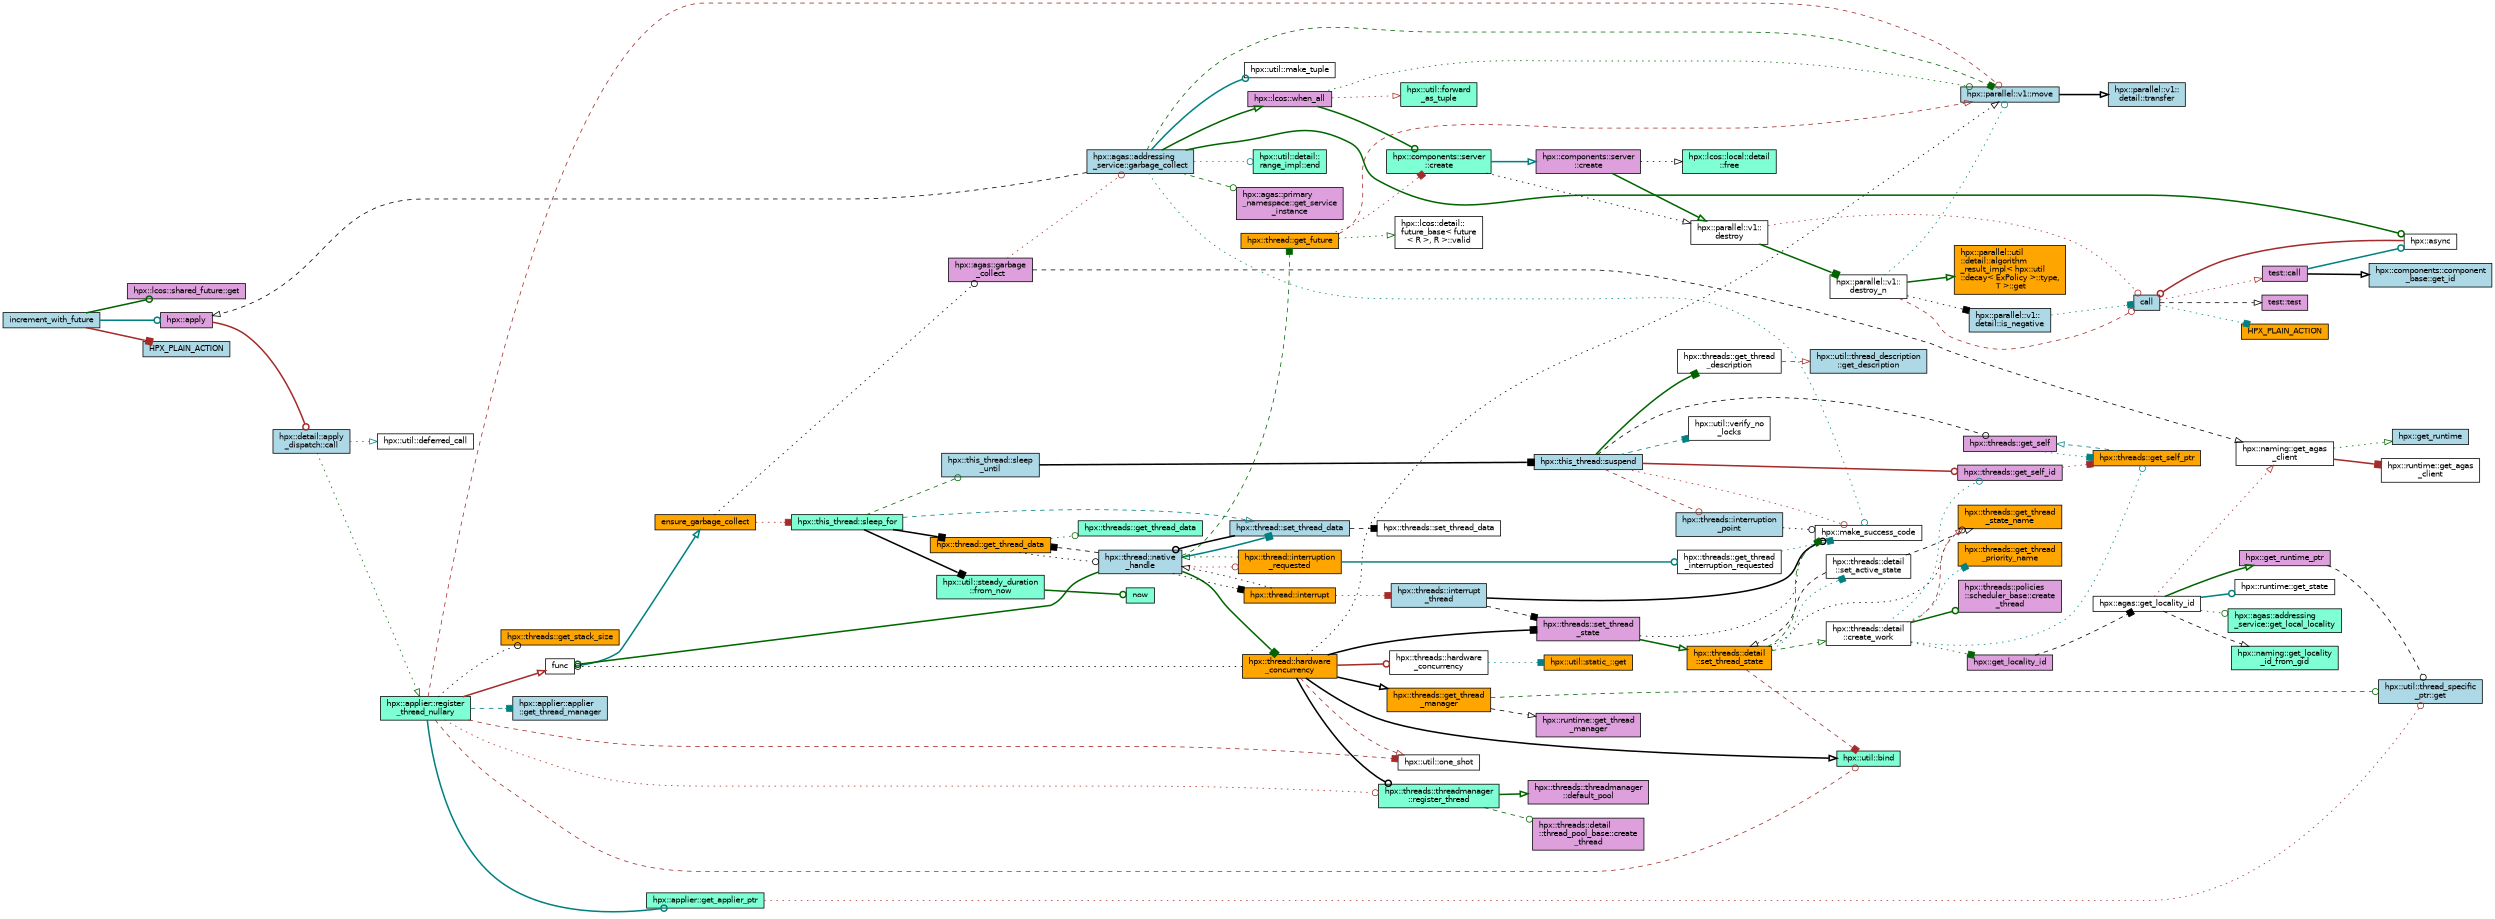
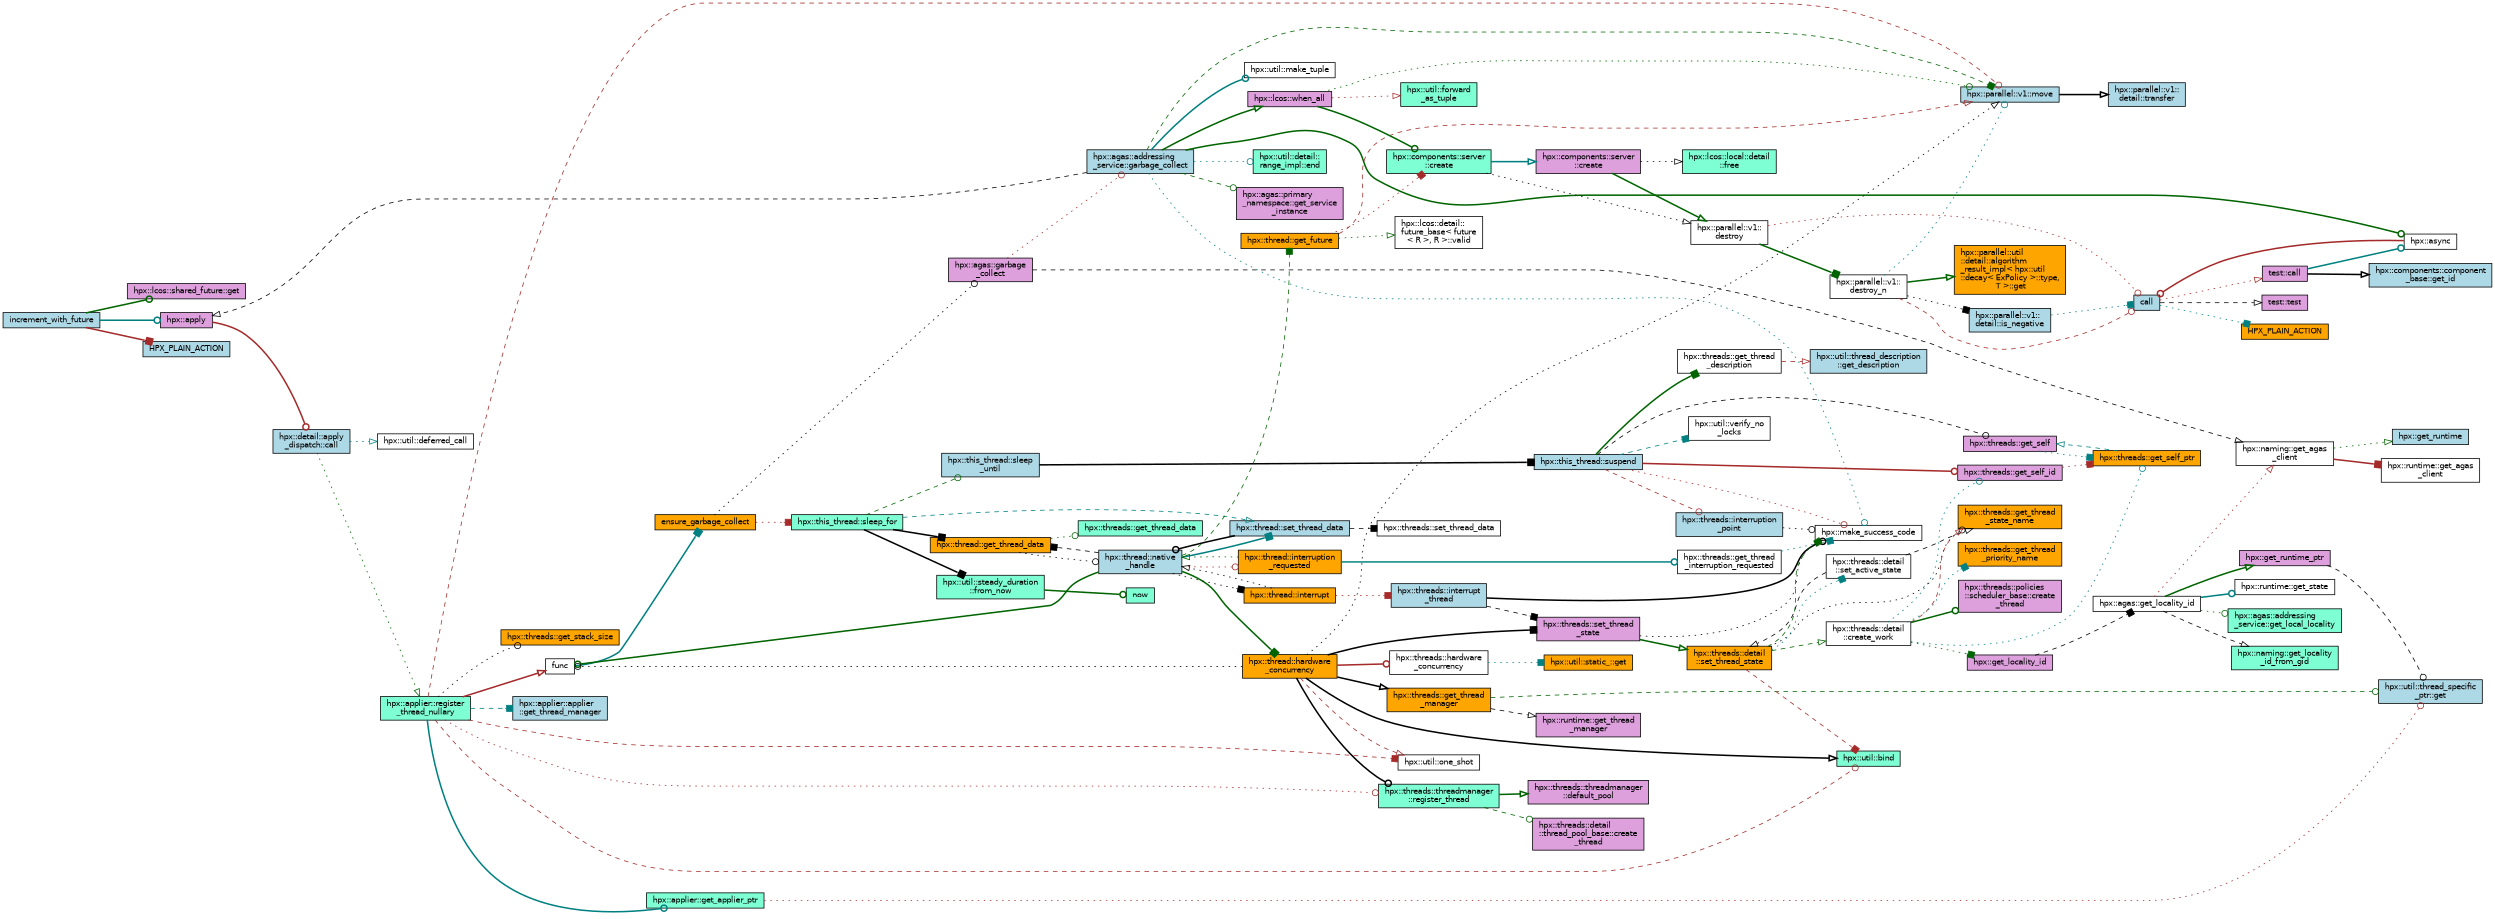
edge "func" -> "ensure_garbage_collect": arrowhead onormal -> box
